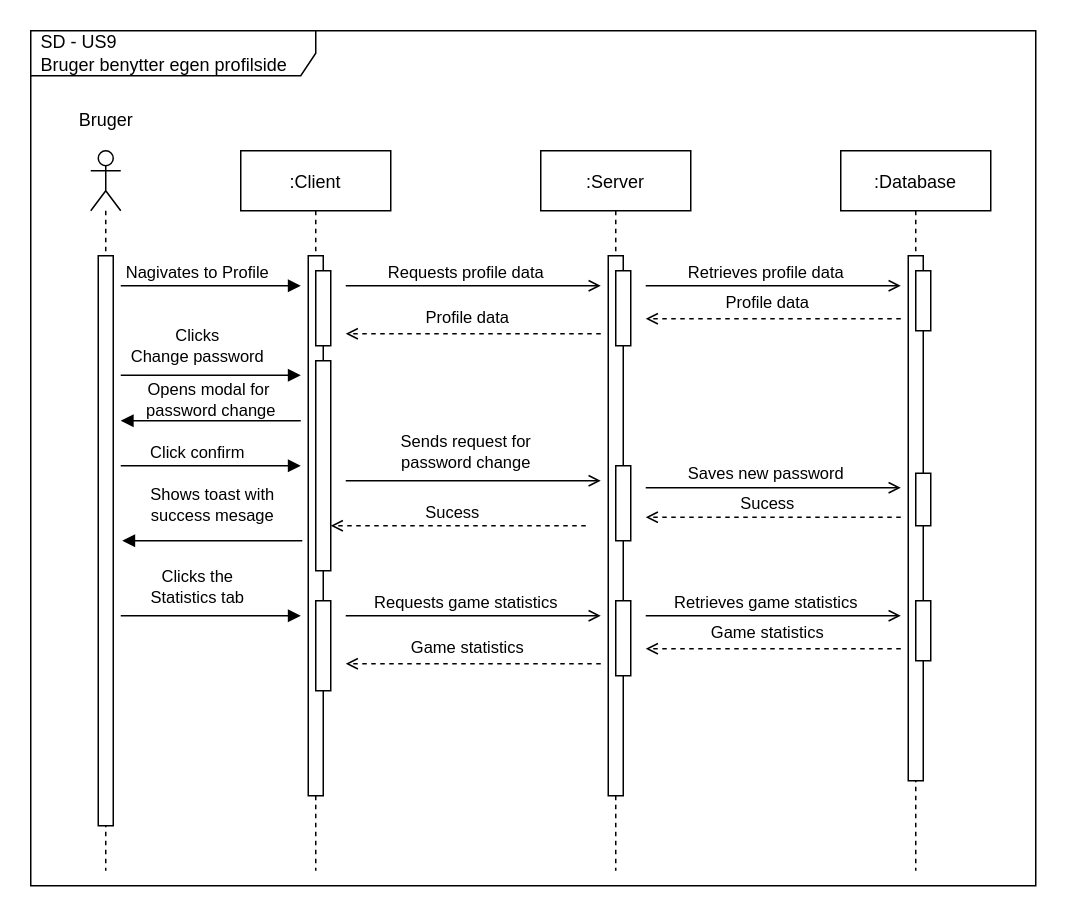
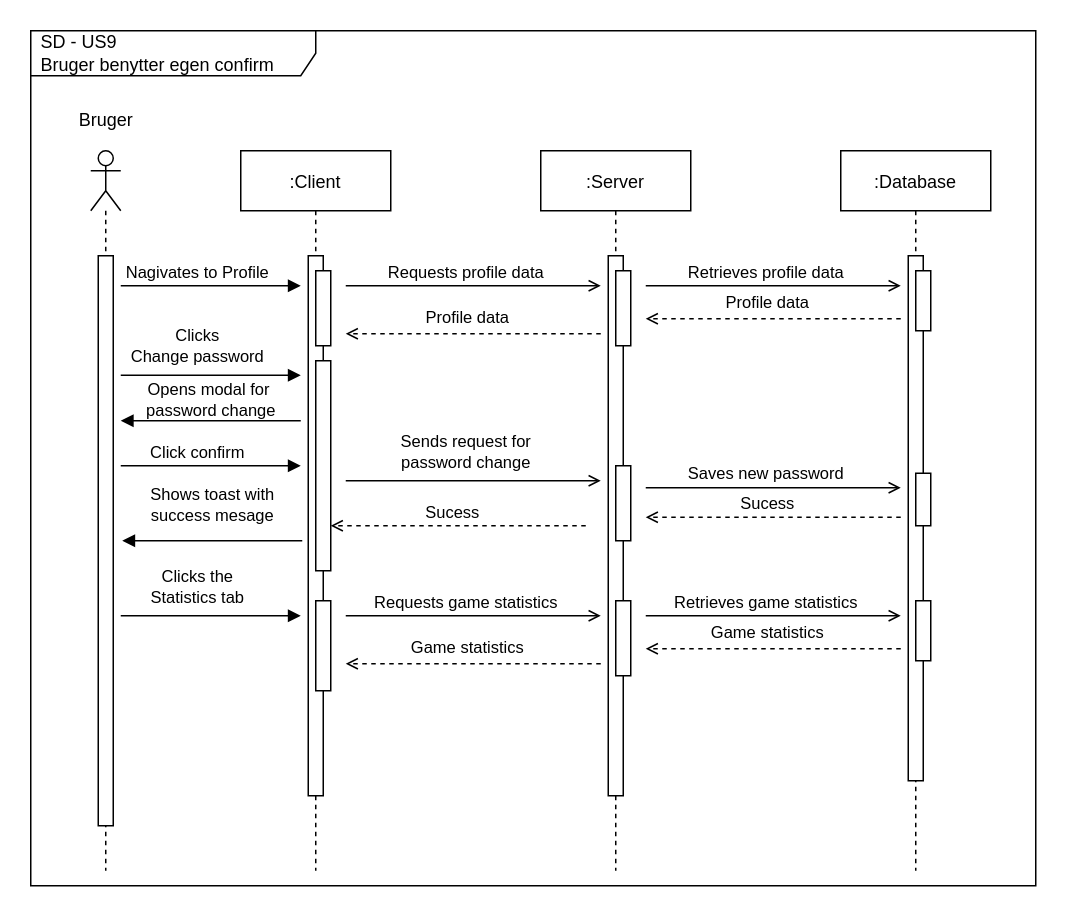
node "SD - US9 Bruger benytter egen profilside": label "SD - US9 Bruger benytter egen profilside" -> "SD - US9 Bruger benytter egen confirm"
